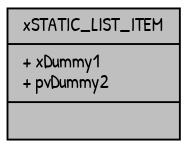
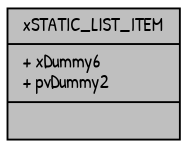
node "xSTATIC_LIST_ITEM": text "+ xDummy1" -> "+ xDummy6"
